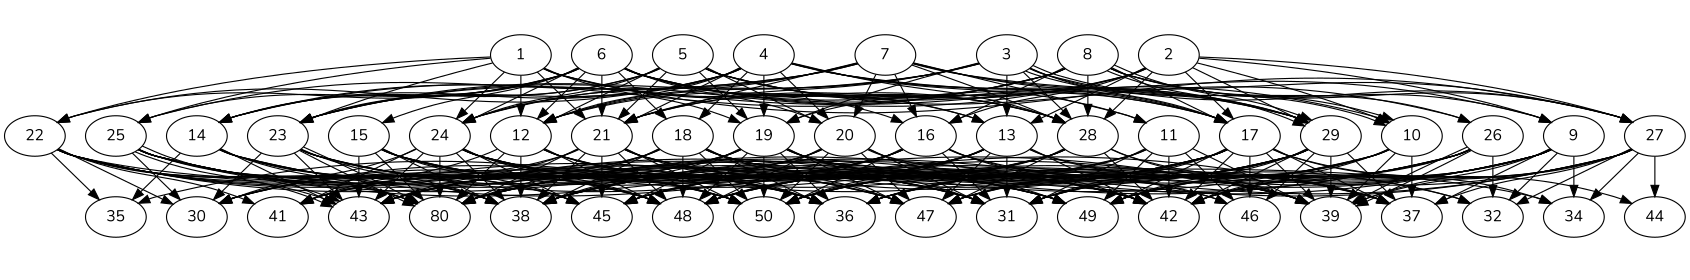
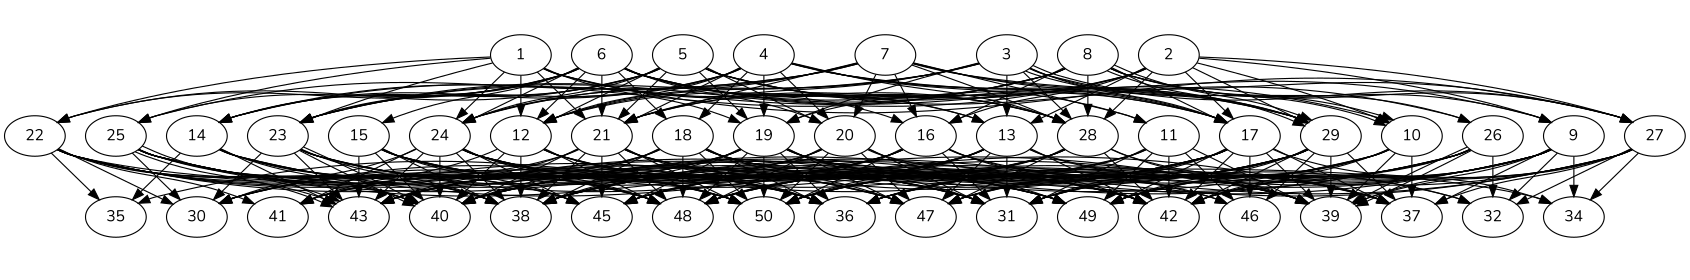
edge "4" -> "22": now "5" -> "22"
node "80": label "80" -> "40"
node "44": removed
